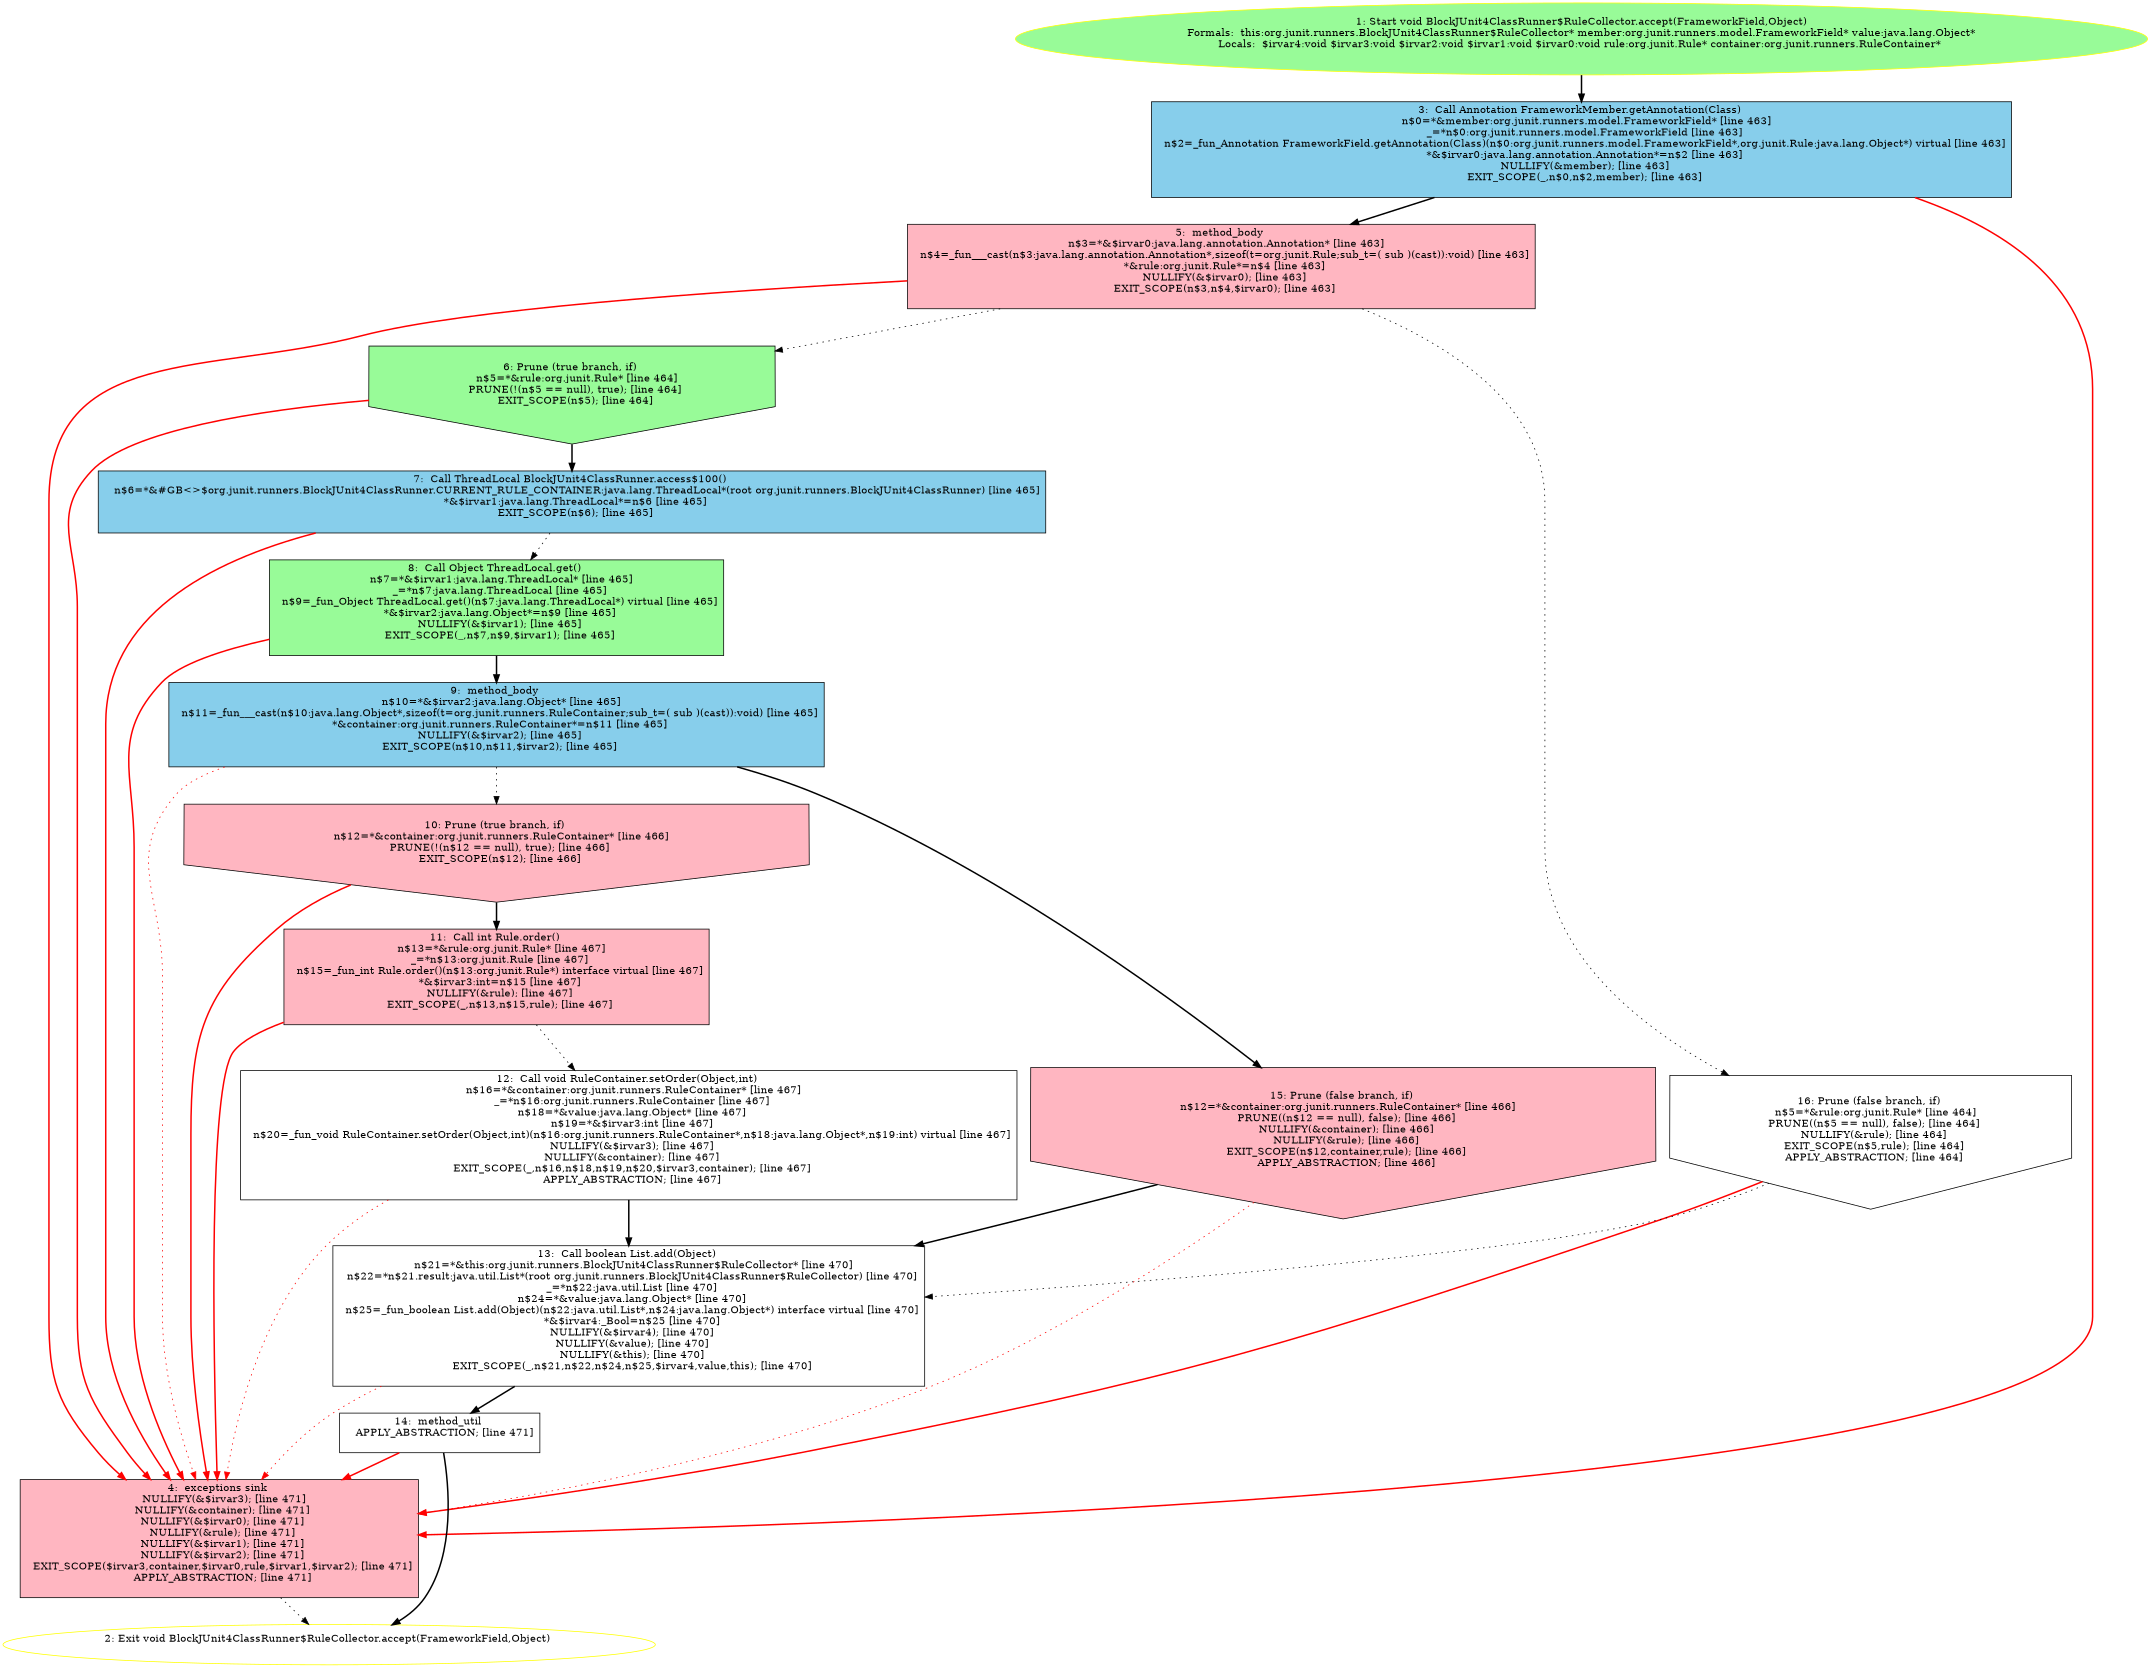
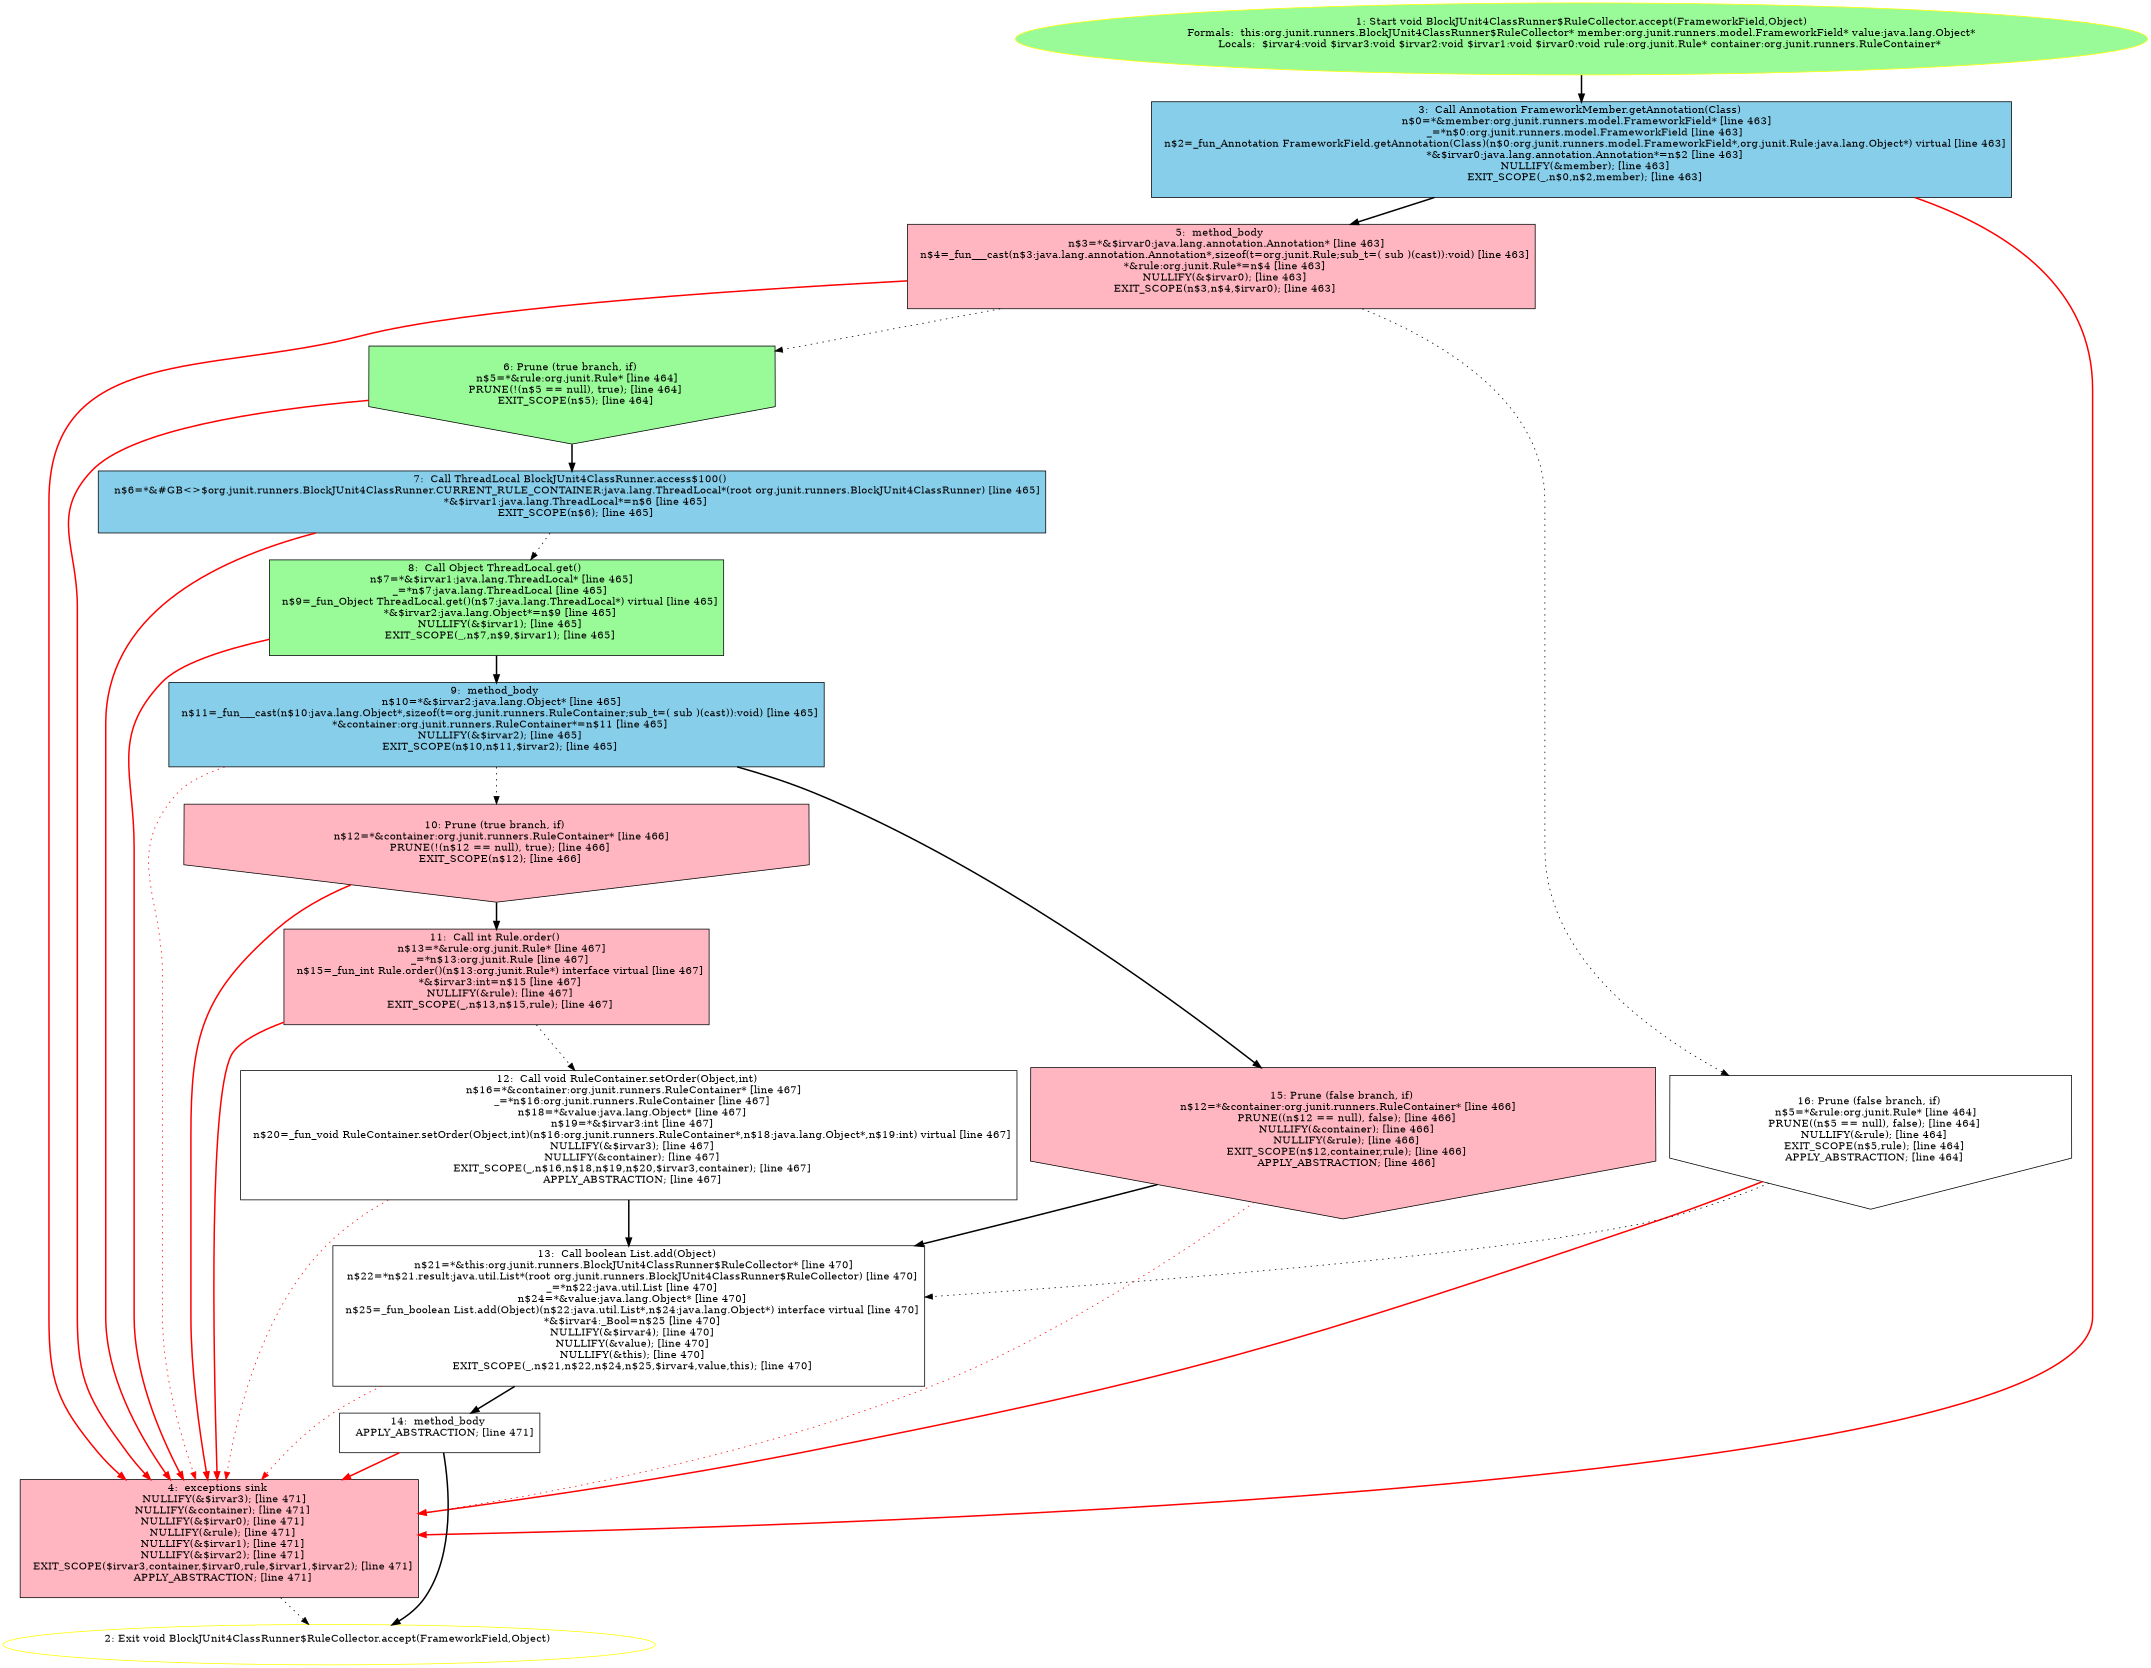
node "14:  method_util APPLY_ABSTRACTION; [line 471]": label "14:  method_util APPLY_ABSTRACTION; [line 471]" -> "14:  method_body APPLY_ABSTRACTION; [line 471]"
